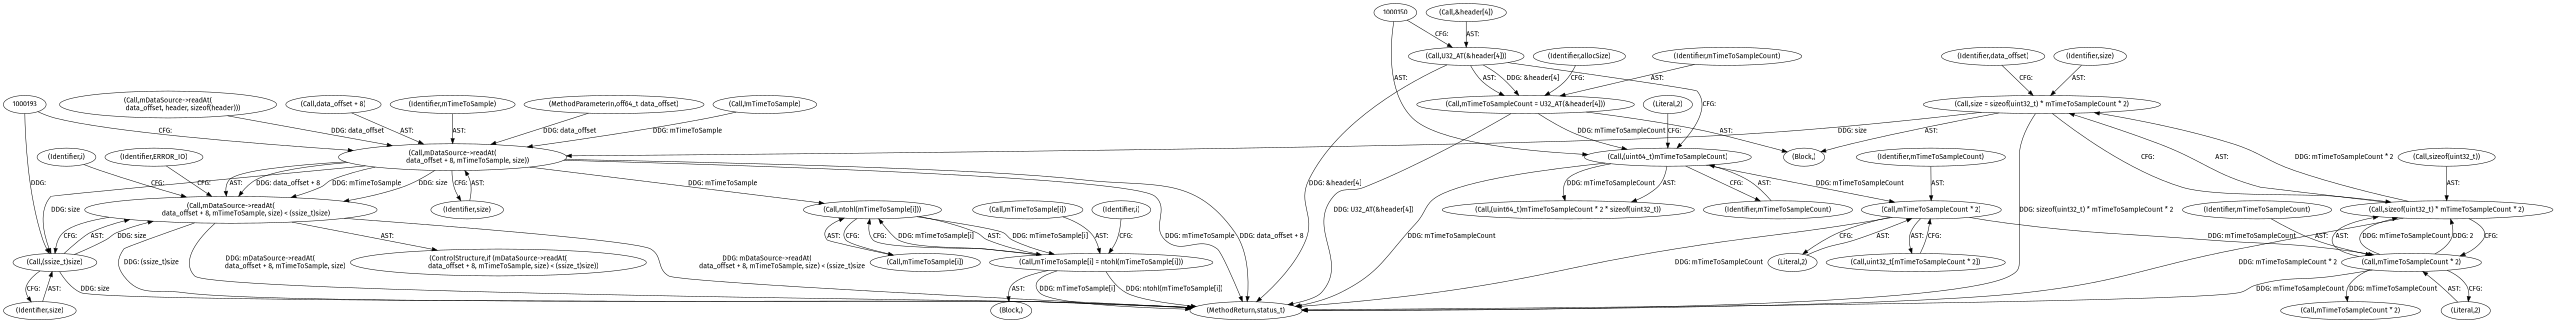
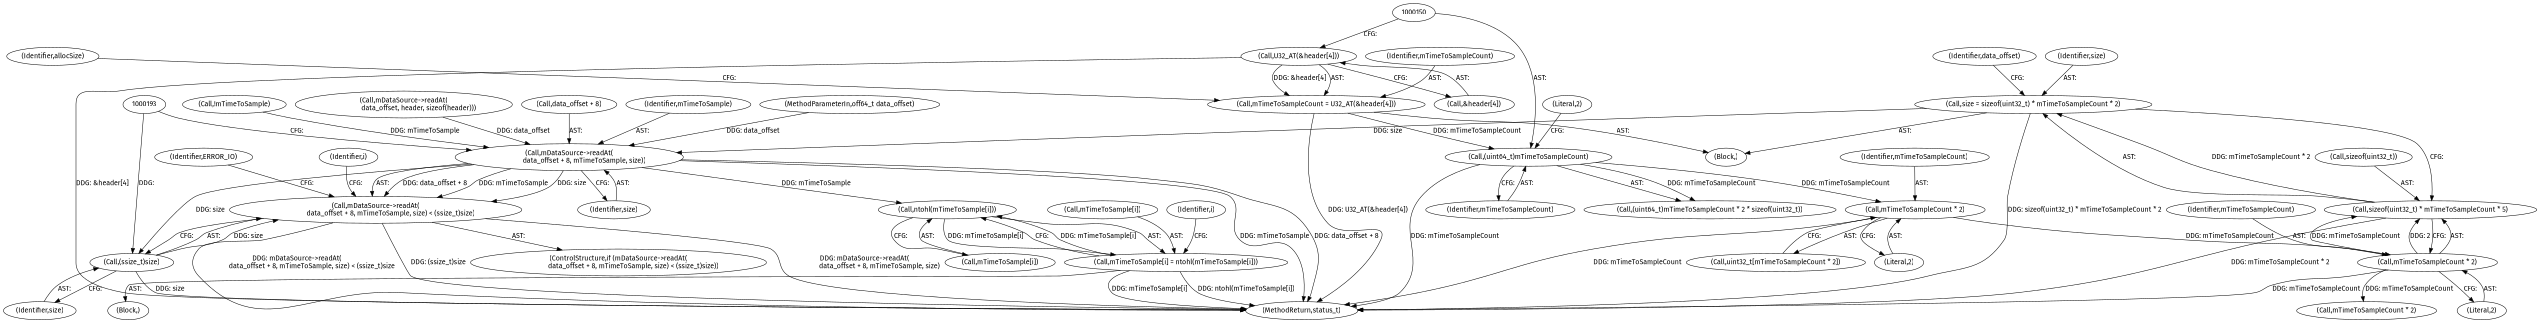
edge "(Call,U32_AT(&header[4]))" -> "(Call,(uint64_t)mTimeToSampleCount)": now "(Call,U32_AT(&header[4]))" -> "(Call,&header[4])"
node "(Call,sizeof(uint32_t) * mTimeToSampleCount * 2)": label "(Call,sizeof(uint32_t) * mTimeToSampleCount * 2)" -> "(Call,sizeof(uint32_t) * mTimeToSampleCount * 5)"
